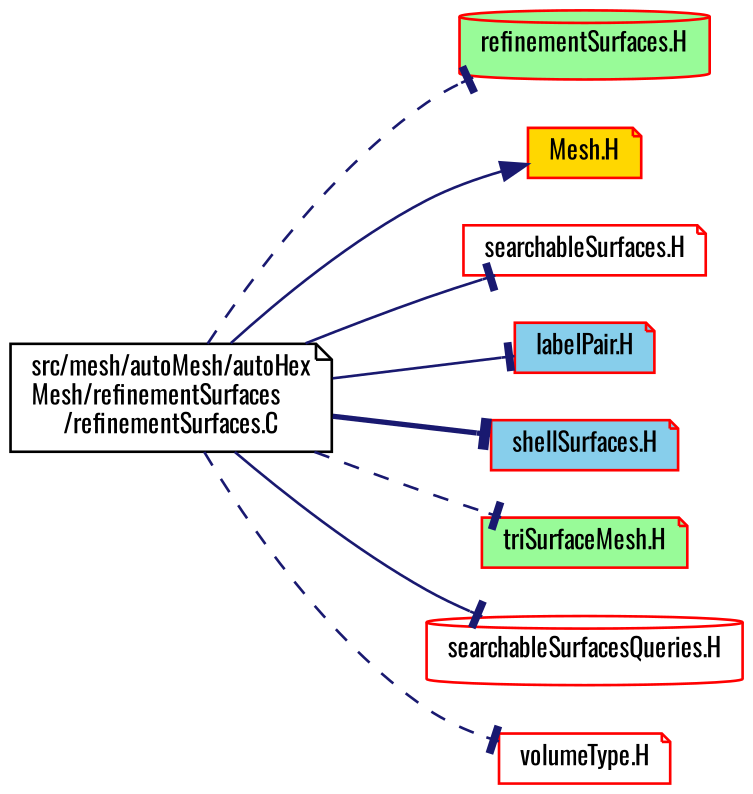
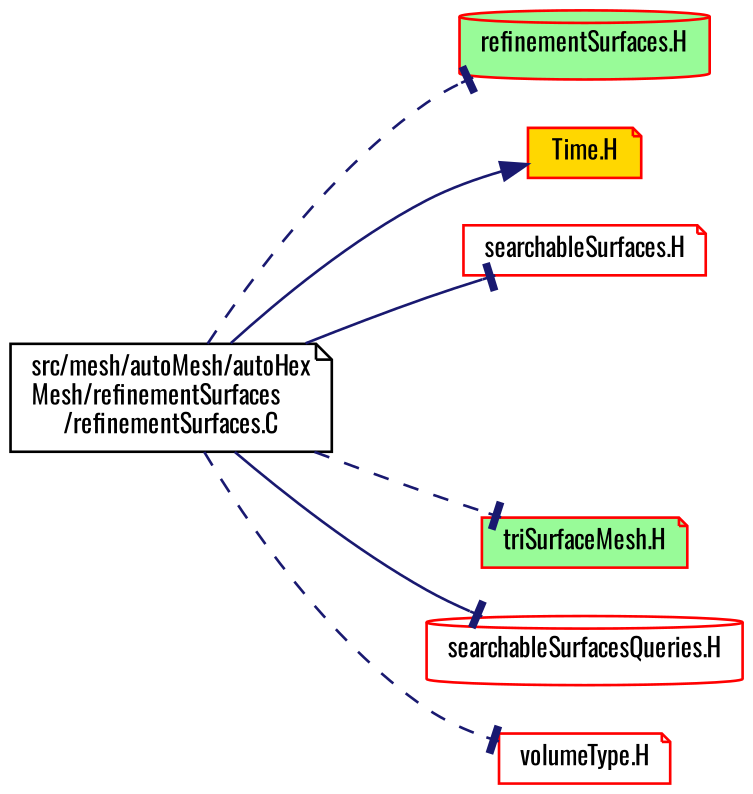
node "Mesh.H": label "Mesh.H" -> "Time.H"
node "labelPair.H": removed
node "shellSurfaces.H": removed
